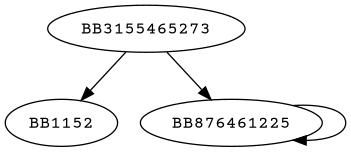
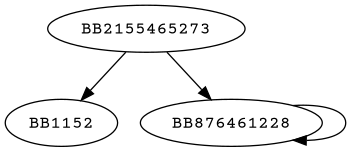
node "BB3155465273": label "BB3155465273" -> "BB2155465273"
node "BB876461225": label "BB876461225" -> "BB876461228"
